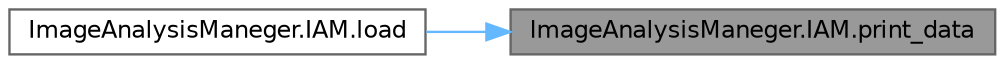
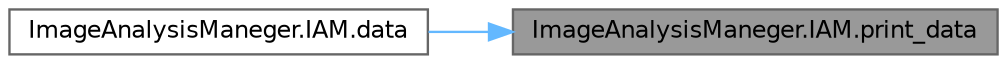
node "ImageAnalysisManeger.IAM.load": label "ImageAnalysisManeger.IAM.load" -> "ImageAnalysisManeger.IAM.data"
